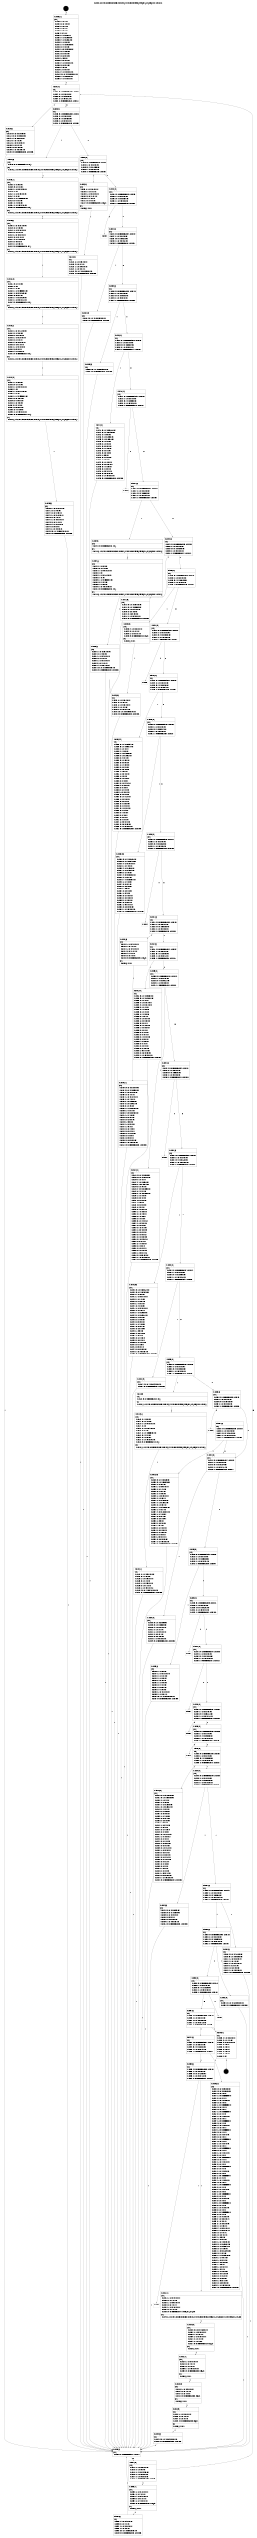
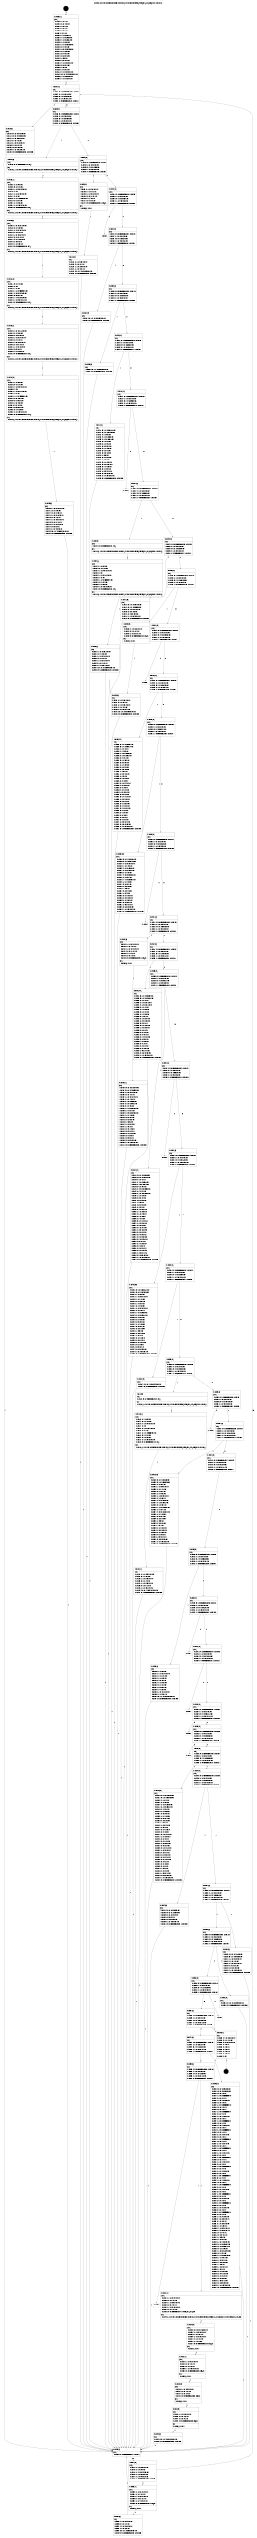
edge "0x401cea [28]" -> "0x401d22 [28]": now "0x401cea [28]" -> "0x401d06 [28]"
node "0x402356 [36]": removed
